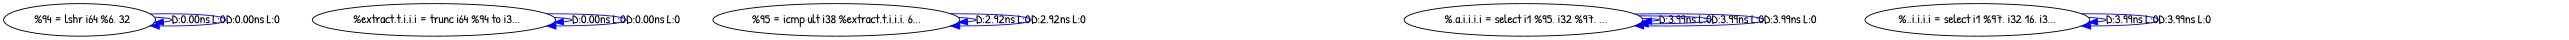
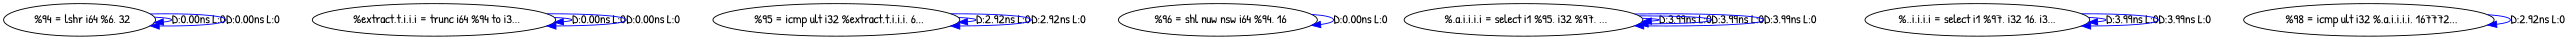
node "%95 = icmp ult i38 %extract.t.i.i.i, 6...": label "%95 = icmp ult i38 %extract.t.i.i.i, 6..." -> "%95 = icmp ult i32 %extract.t.i.i.i, 6..."
node "%96 = shl nuw nsw i64 %94, 16": added
node "%98 = icmp ult i32 %.a.i.i.i.i, 167772...": added
